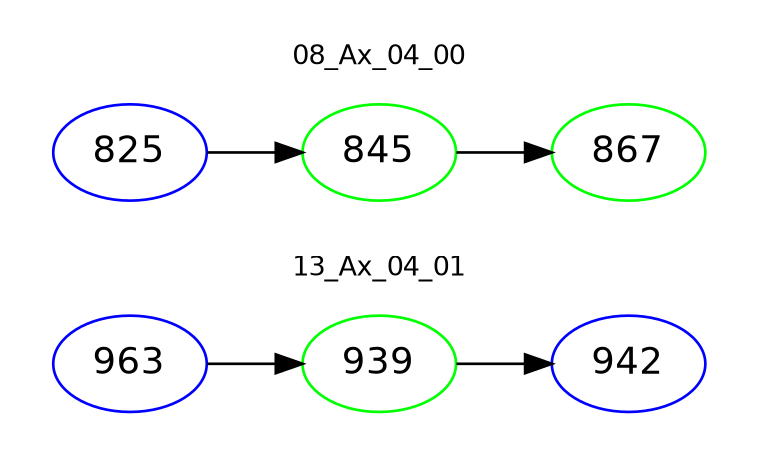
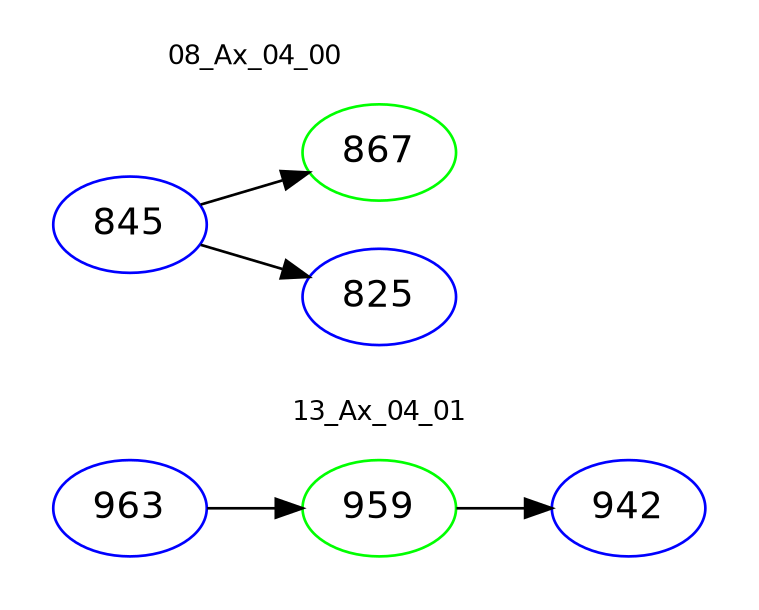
edge "825" -> "845": reversed
node "845": color green -> blue
node "939": label "939" -> "959"
